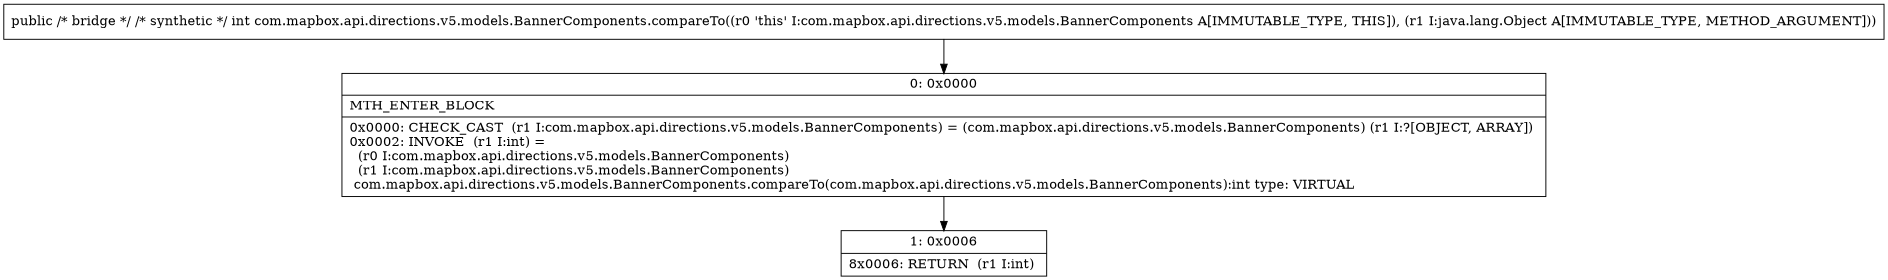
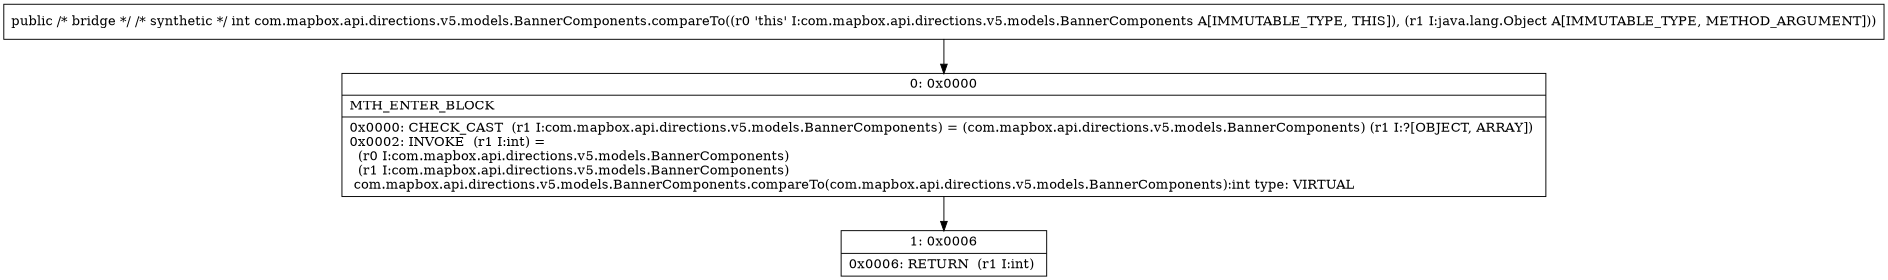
node "1: 0x0006": text "8x0006: RETURN  (r1 I:int)" -> "0x0006: RETURN  (r1 I:int)"
